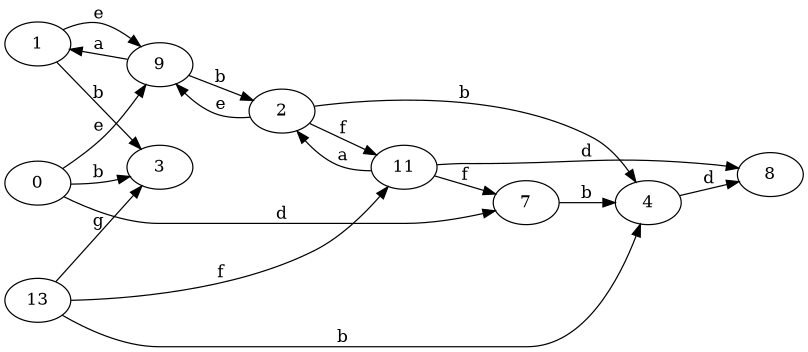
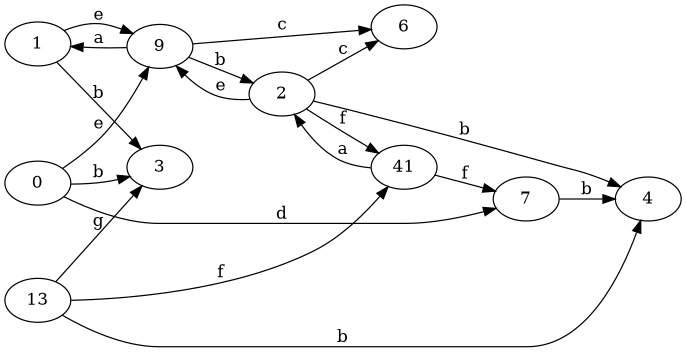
node "6": added
node "11": label "11" -> "41"
node "8": removed
